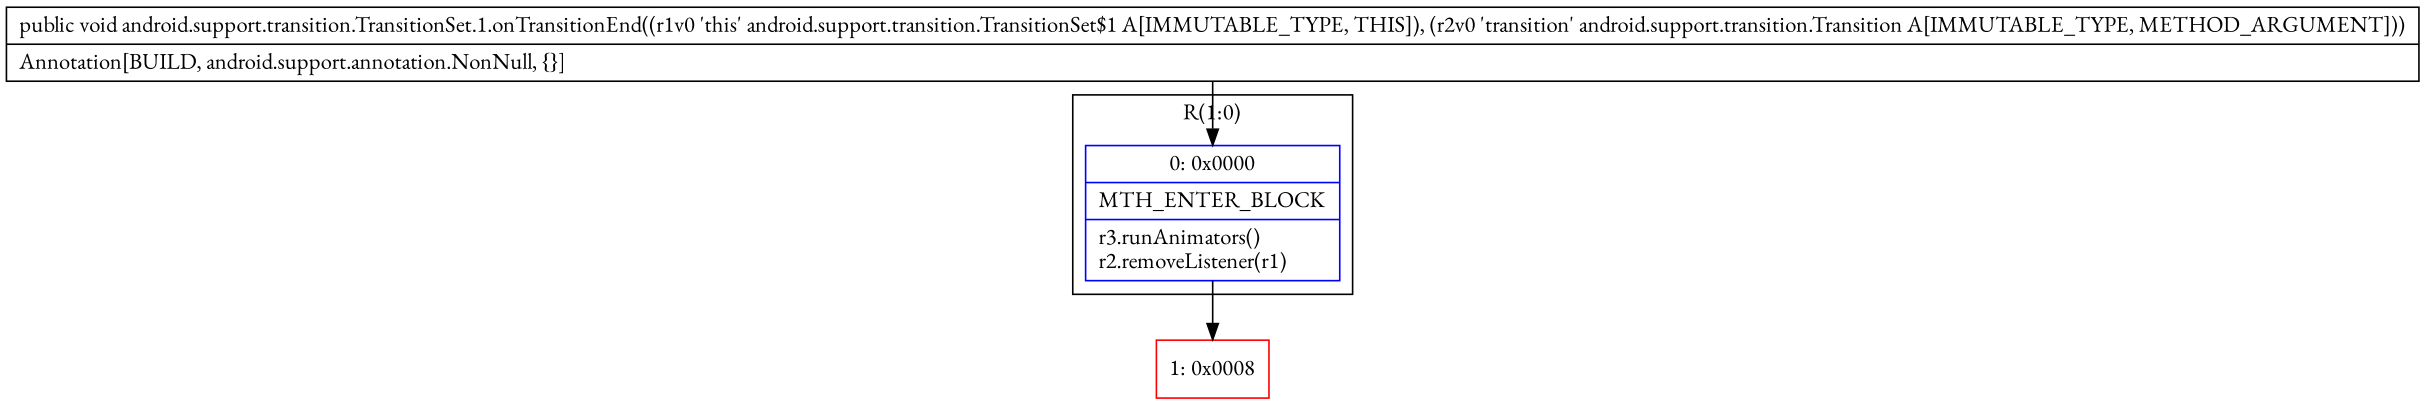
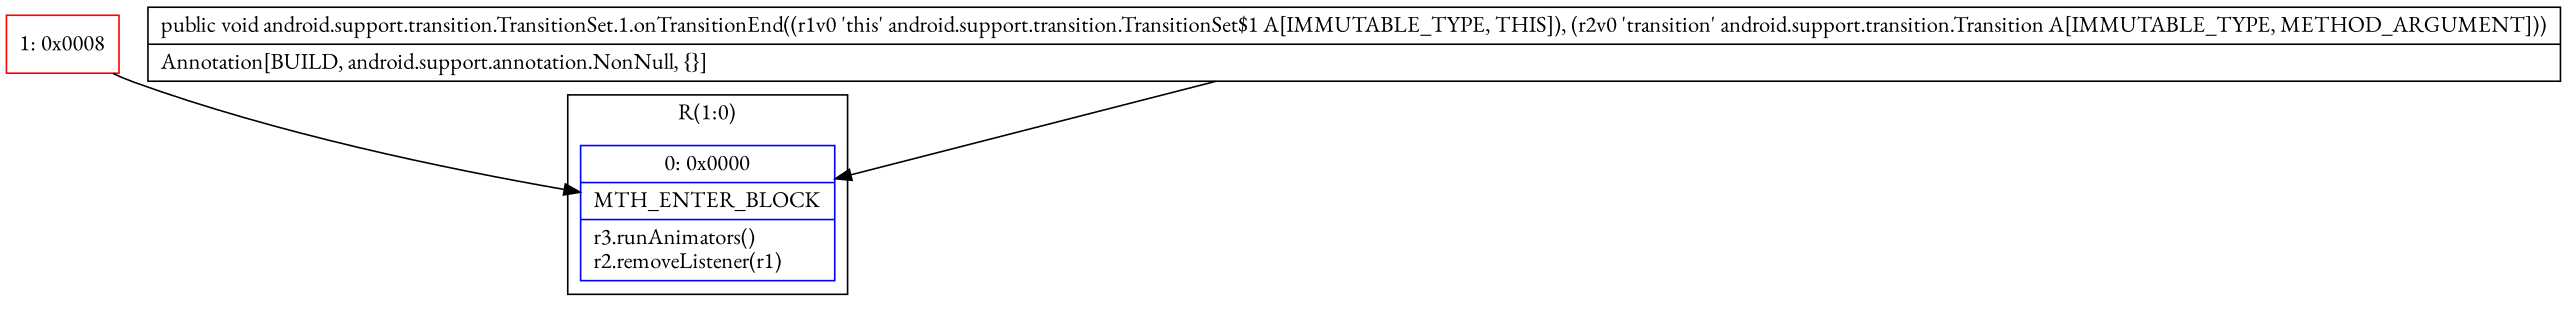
edge "0: 0x0000" -> "1: 0x0008": reversed
